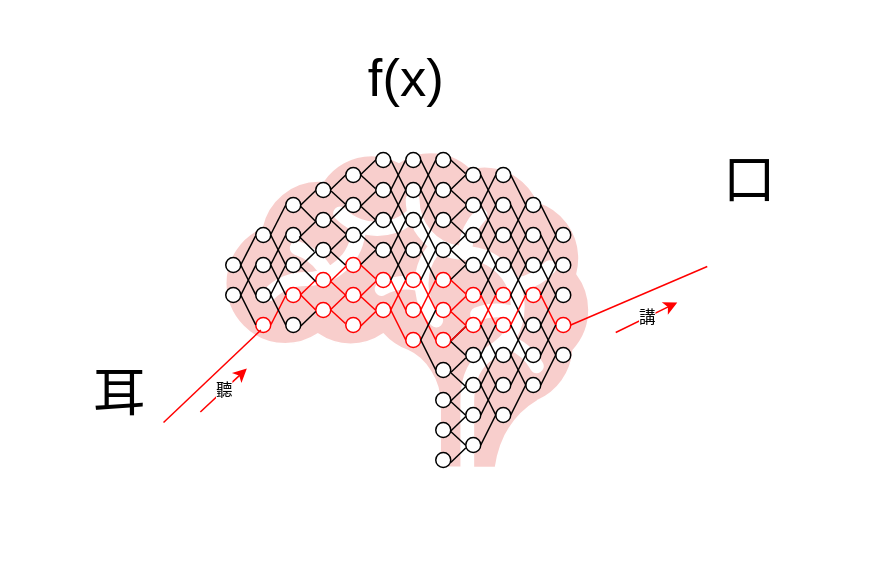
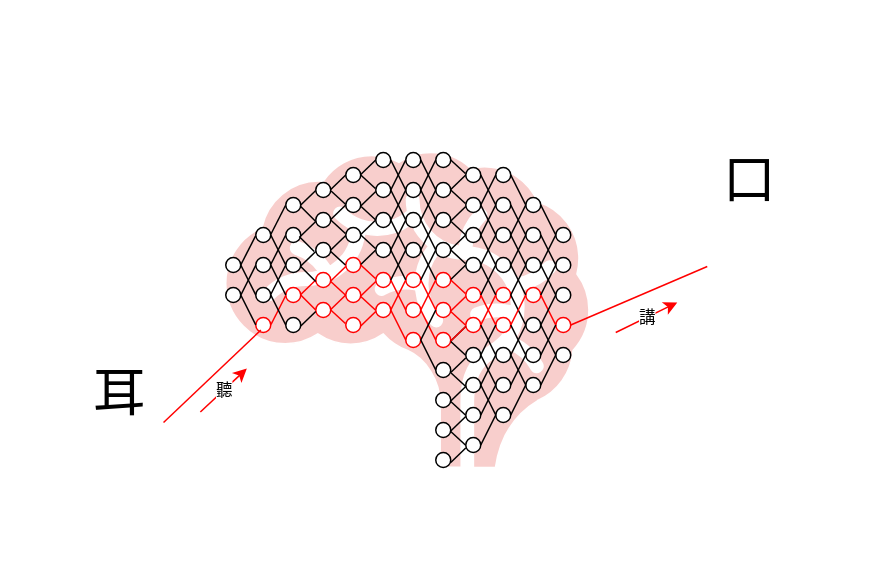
node "f(x)": removed
